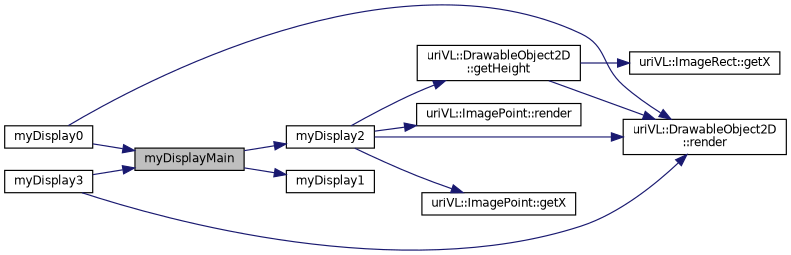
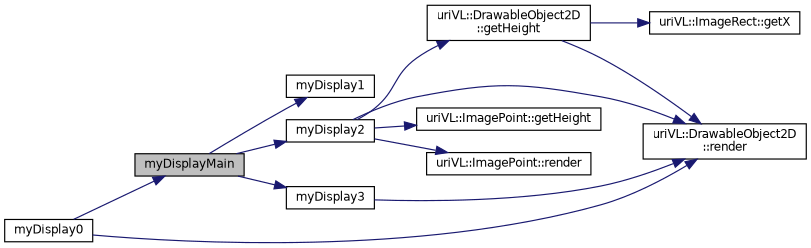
edge "myDisplay3" -> "myDisplayMain": reversed
node "uriVL::ImagePoint::getX": label "uriVL::ImagePoint::getX" -> "uriVL::ImagePoint::getHeight"
